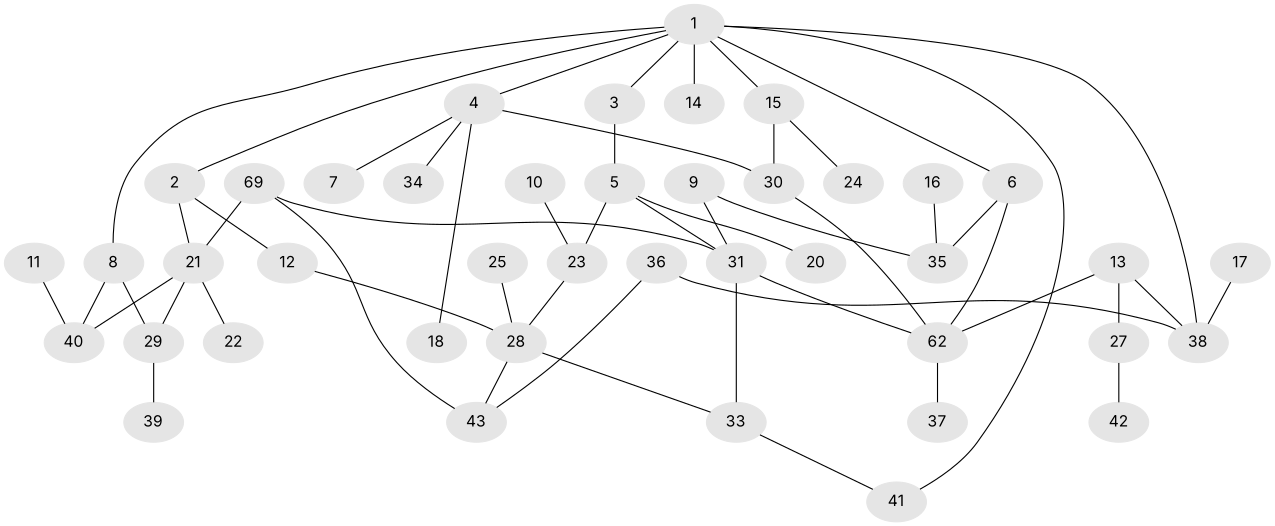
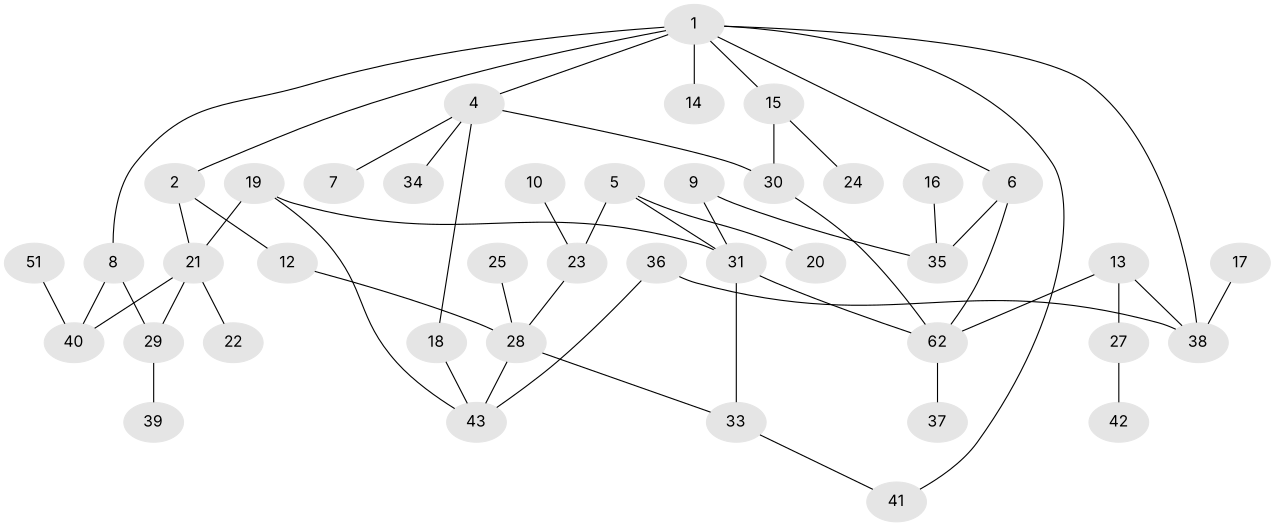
node "3": removed
node "69": label "69" -> "19"
node "11": label "11" -> "51"
edge "18" -- "43": added
